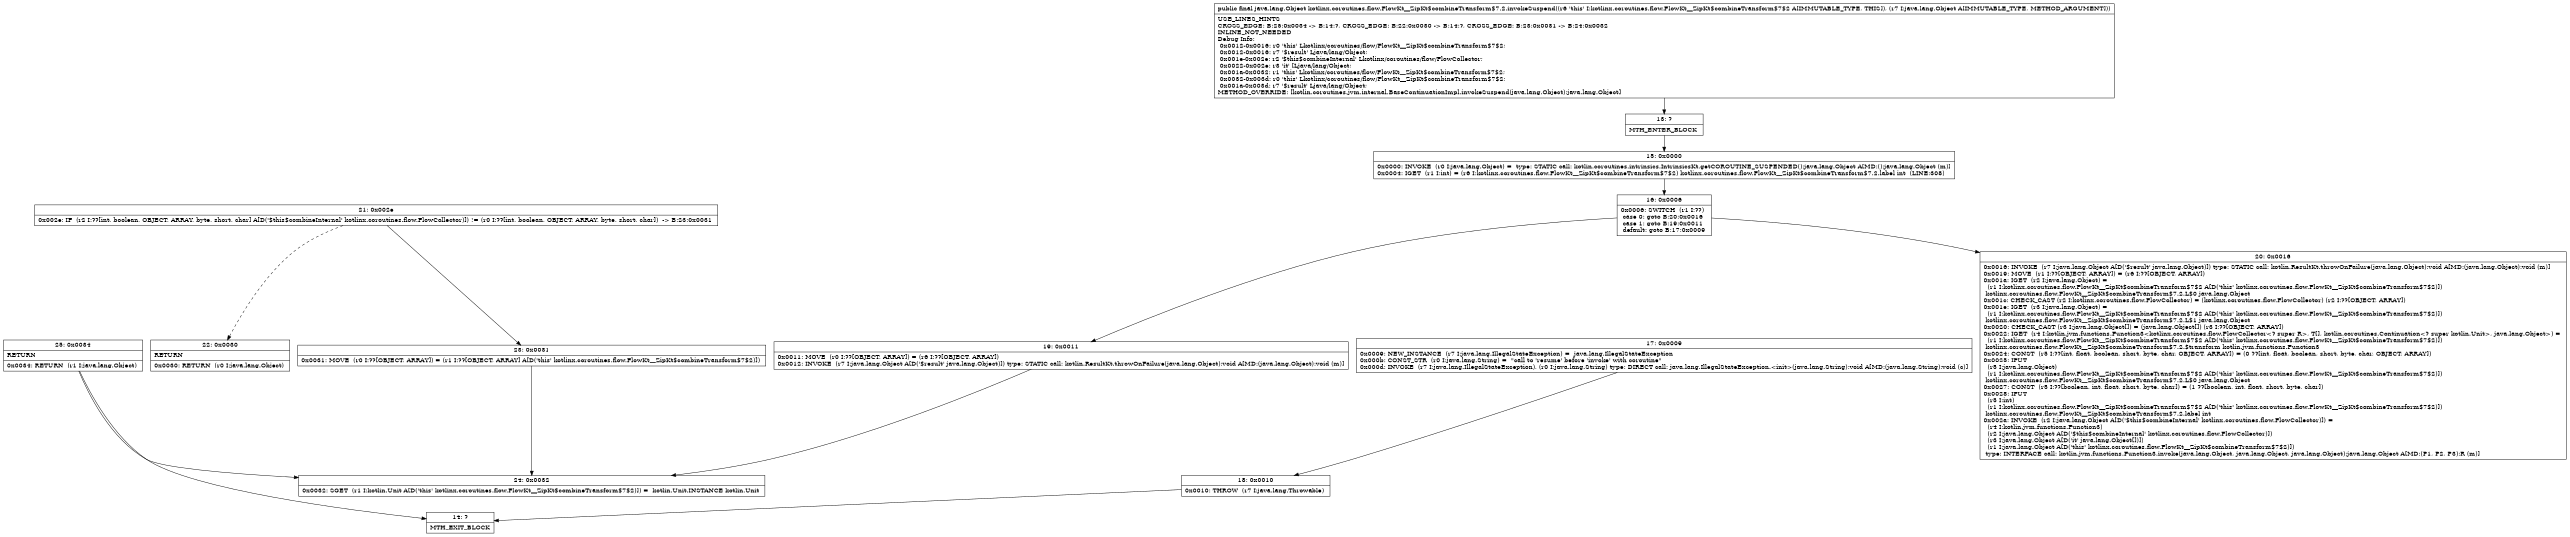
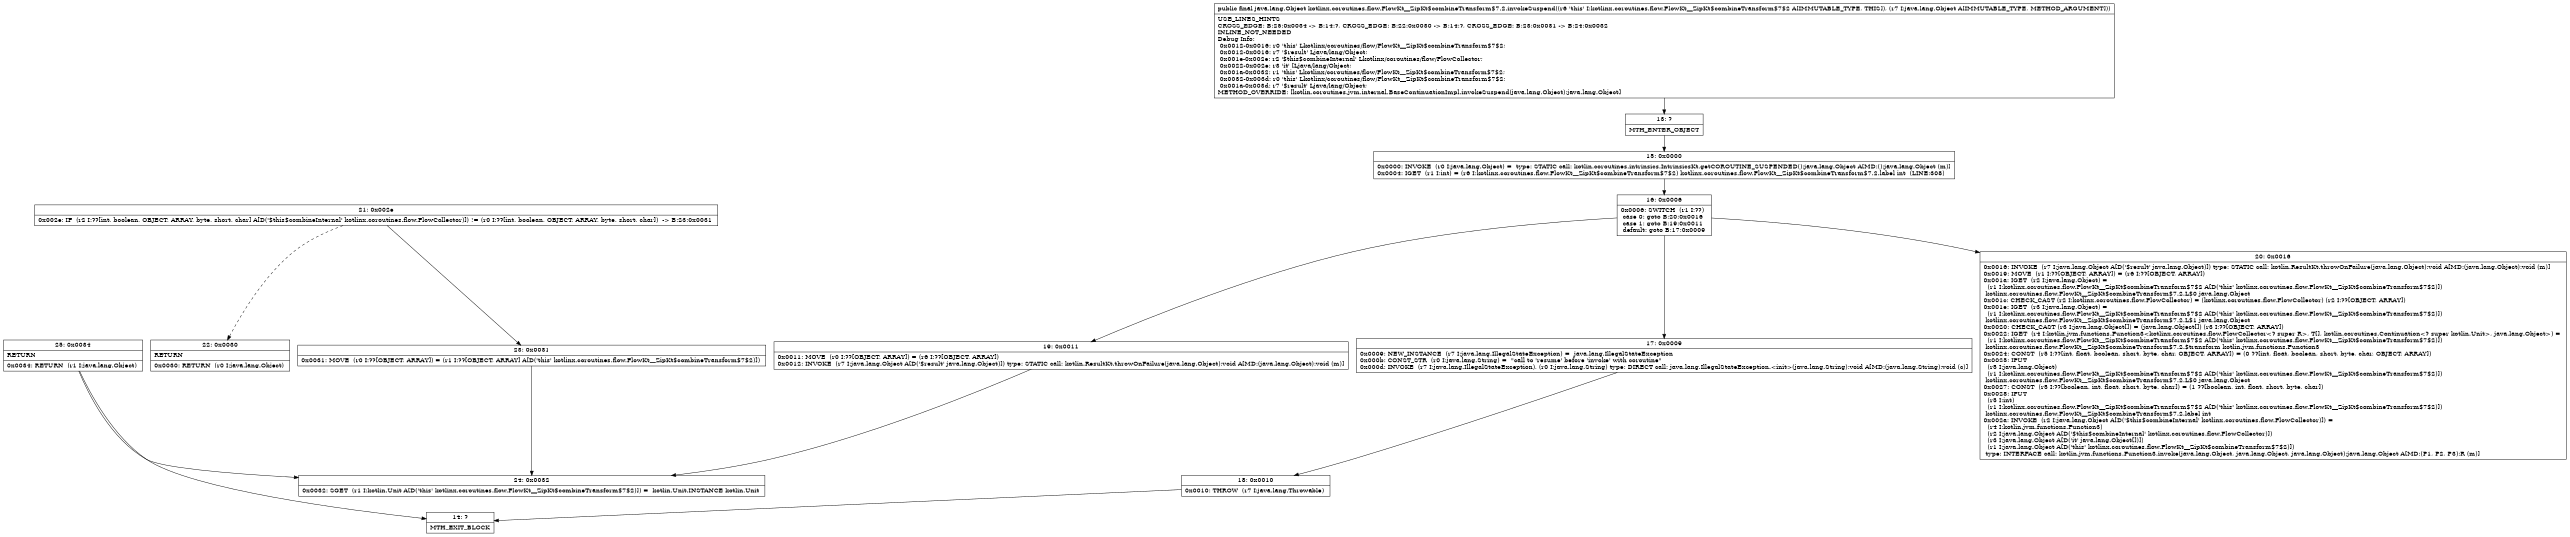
node "13: ?": text "MTH_ENTER_BLOCK" -> "MTH_ENTER_OBJECT"
edge "16: 0x0006" -> "17: 0x0009": added
